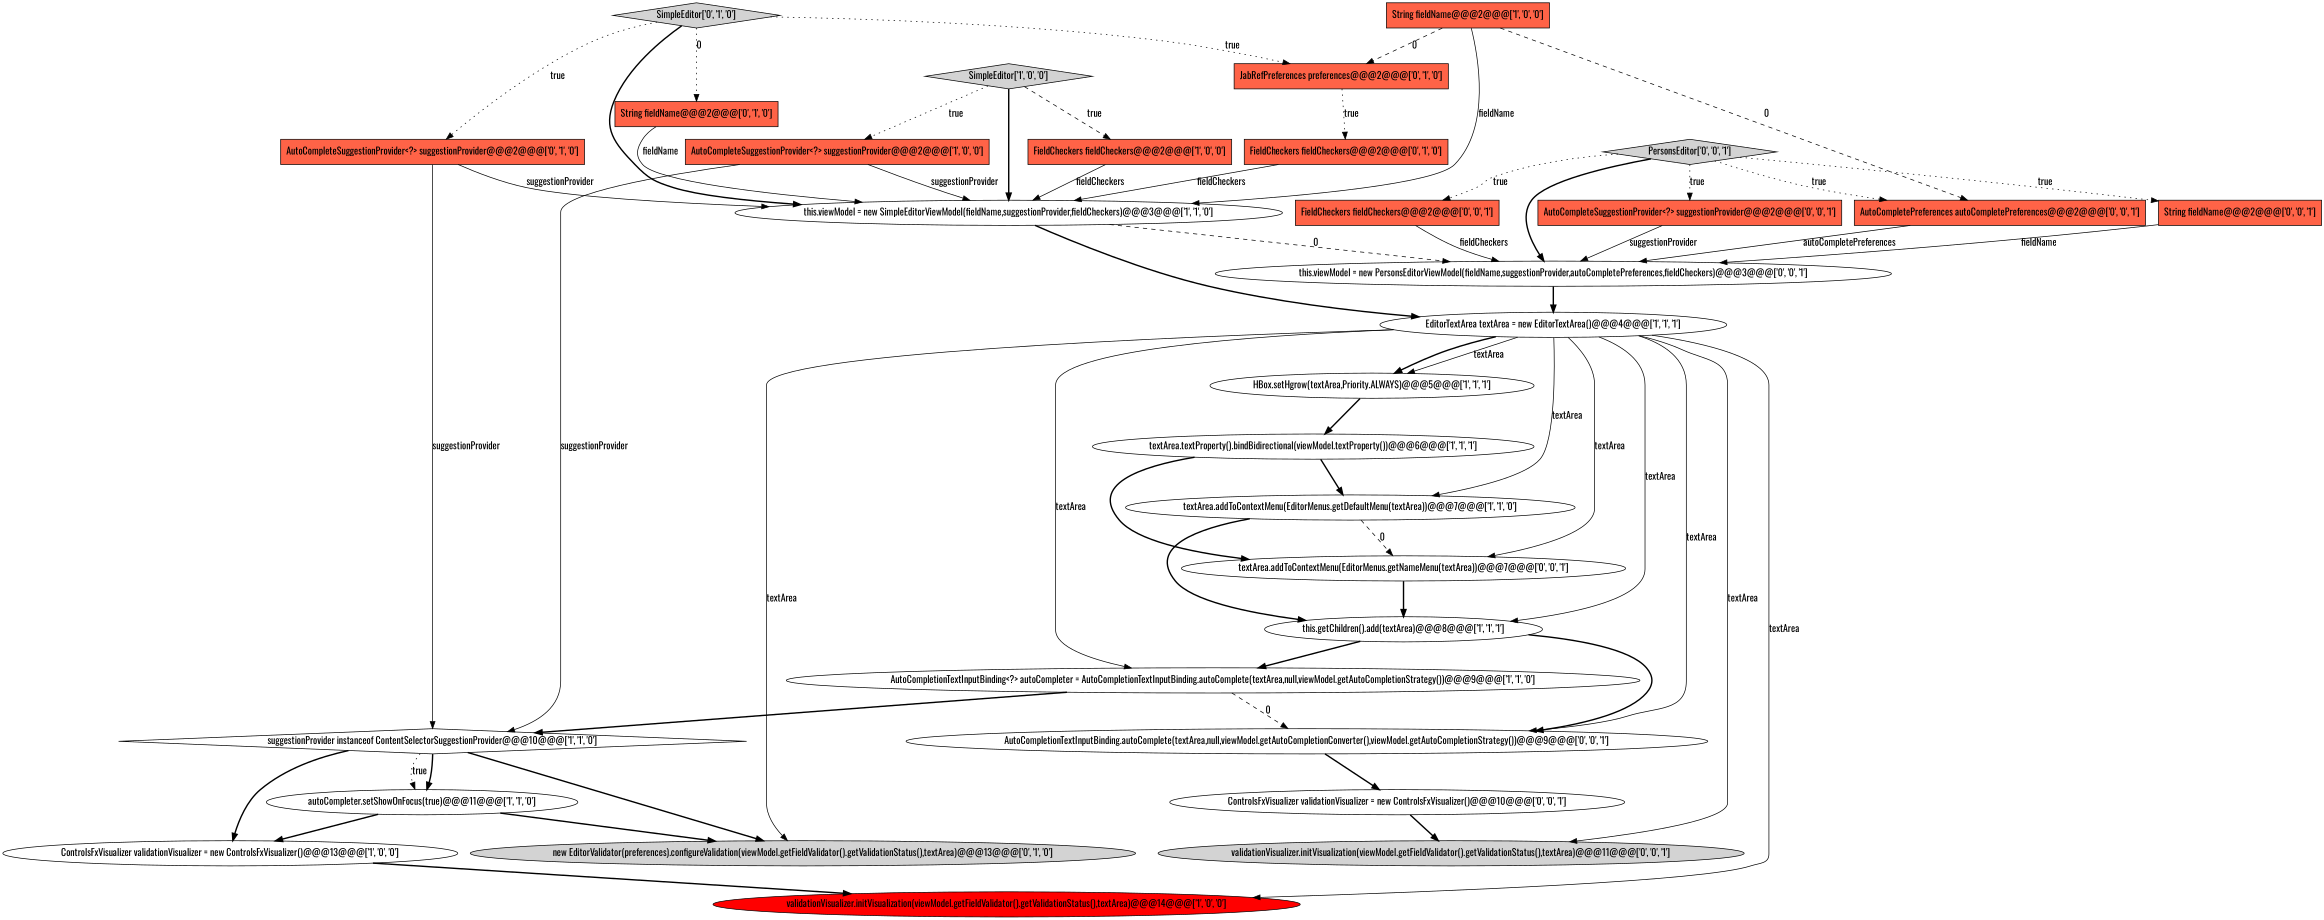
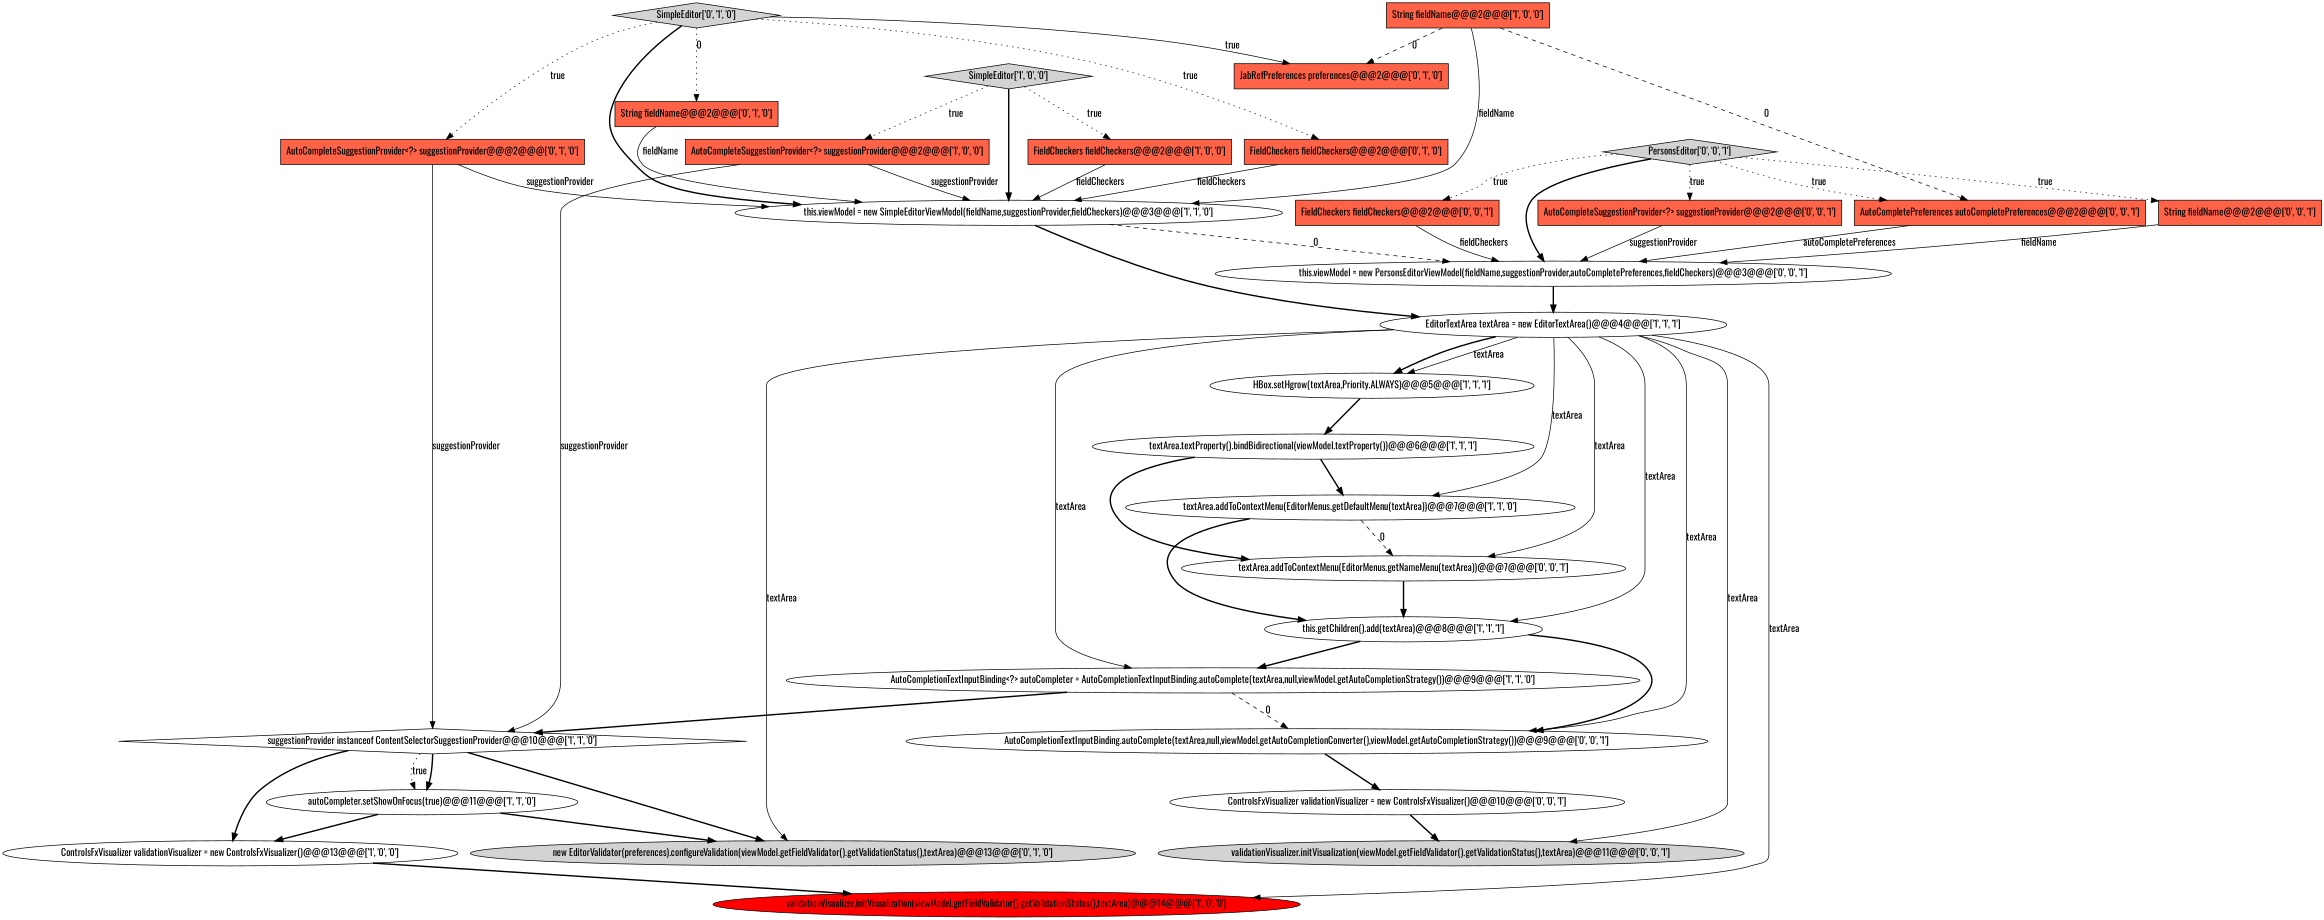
edge "SimpleEditor['0', '1', '0']" -> "JabRefPreferences preferences@@@2@@@['0', '1', '0']": style dotted -> solid
edge "JabRefPreferences preferences@@@2@@@['0', '1', '0']" -> "FieldCheckers fieldCheckers@@@2@@@['0', '1', '0']": now "SimpleEditor['0', '1', '0']" -> "FieldCheckers fieldCheckers@@@2@@@['0', '1', '0']"
edge "SimpleEditor['1', '0', '0']" -> "FieldCheckers fieldCheckers@@@2@@@['1', '0', '0']": style dashed -> dotted
